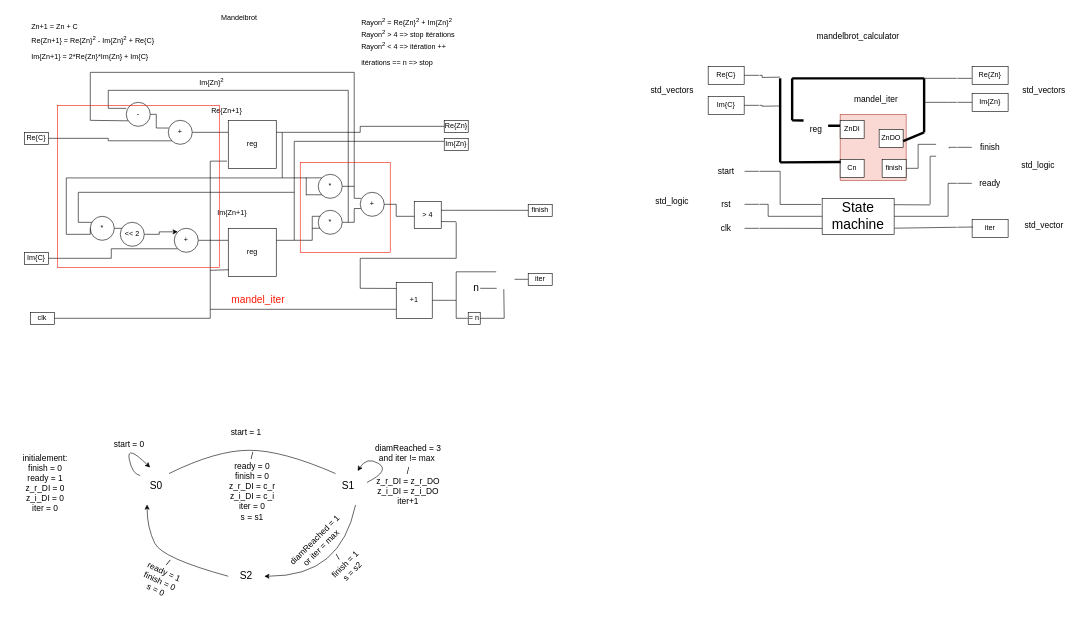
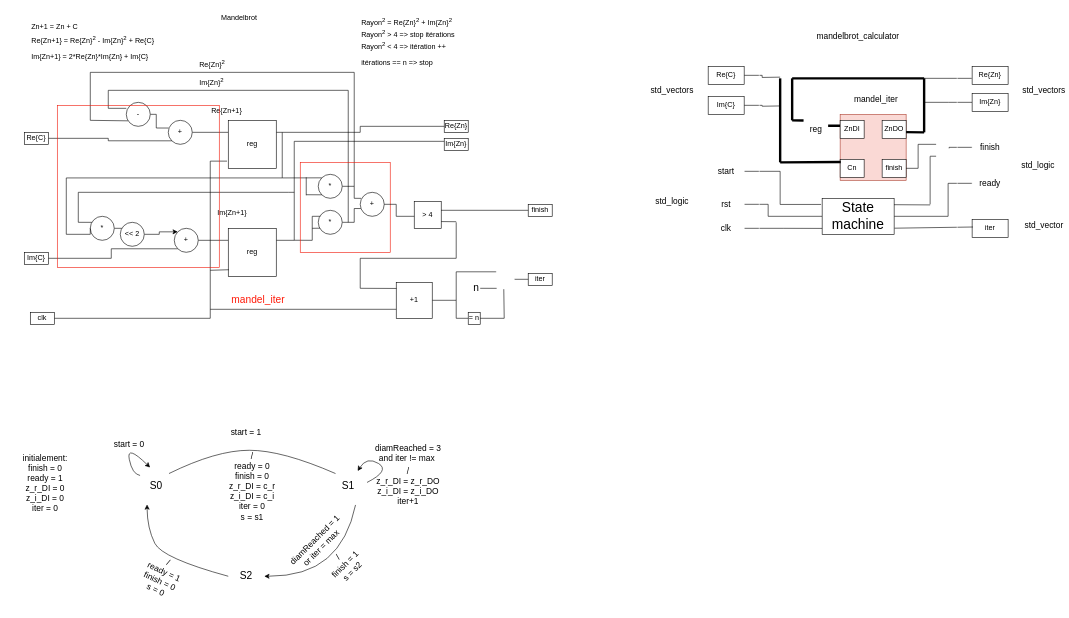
node "Re{Zn}2": added
node "ZnDO": moved (891, 138) -> (894, 129)
